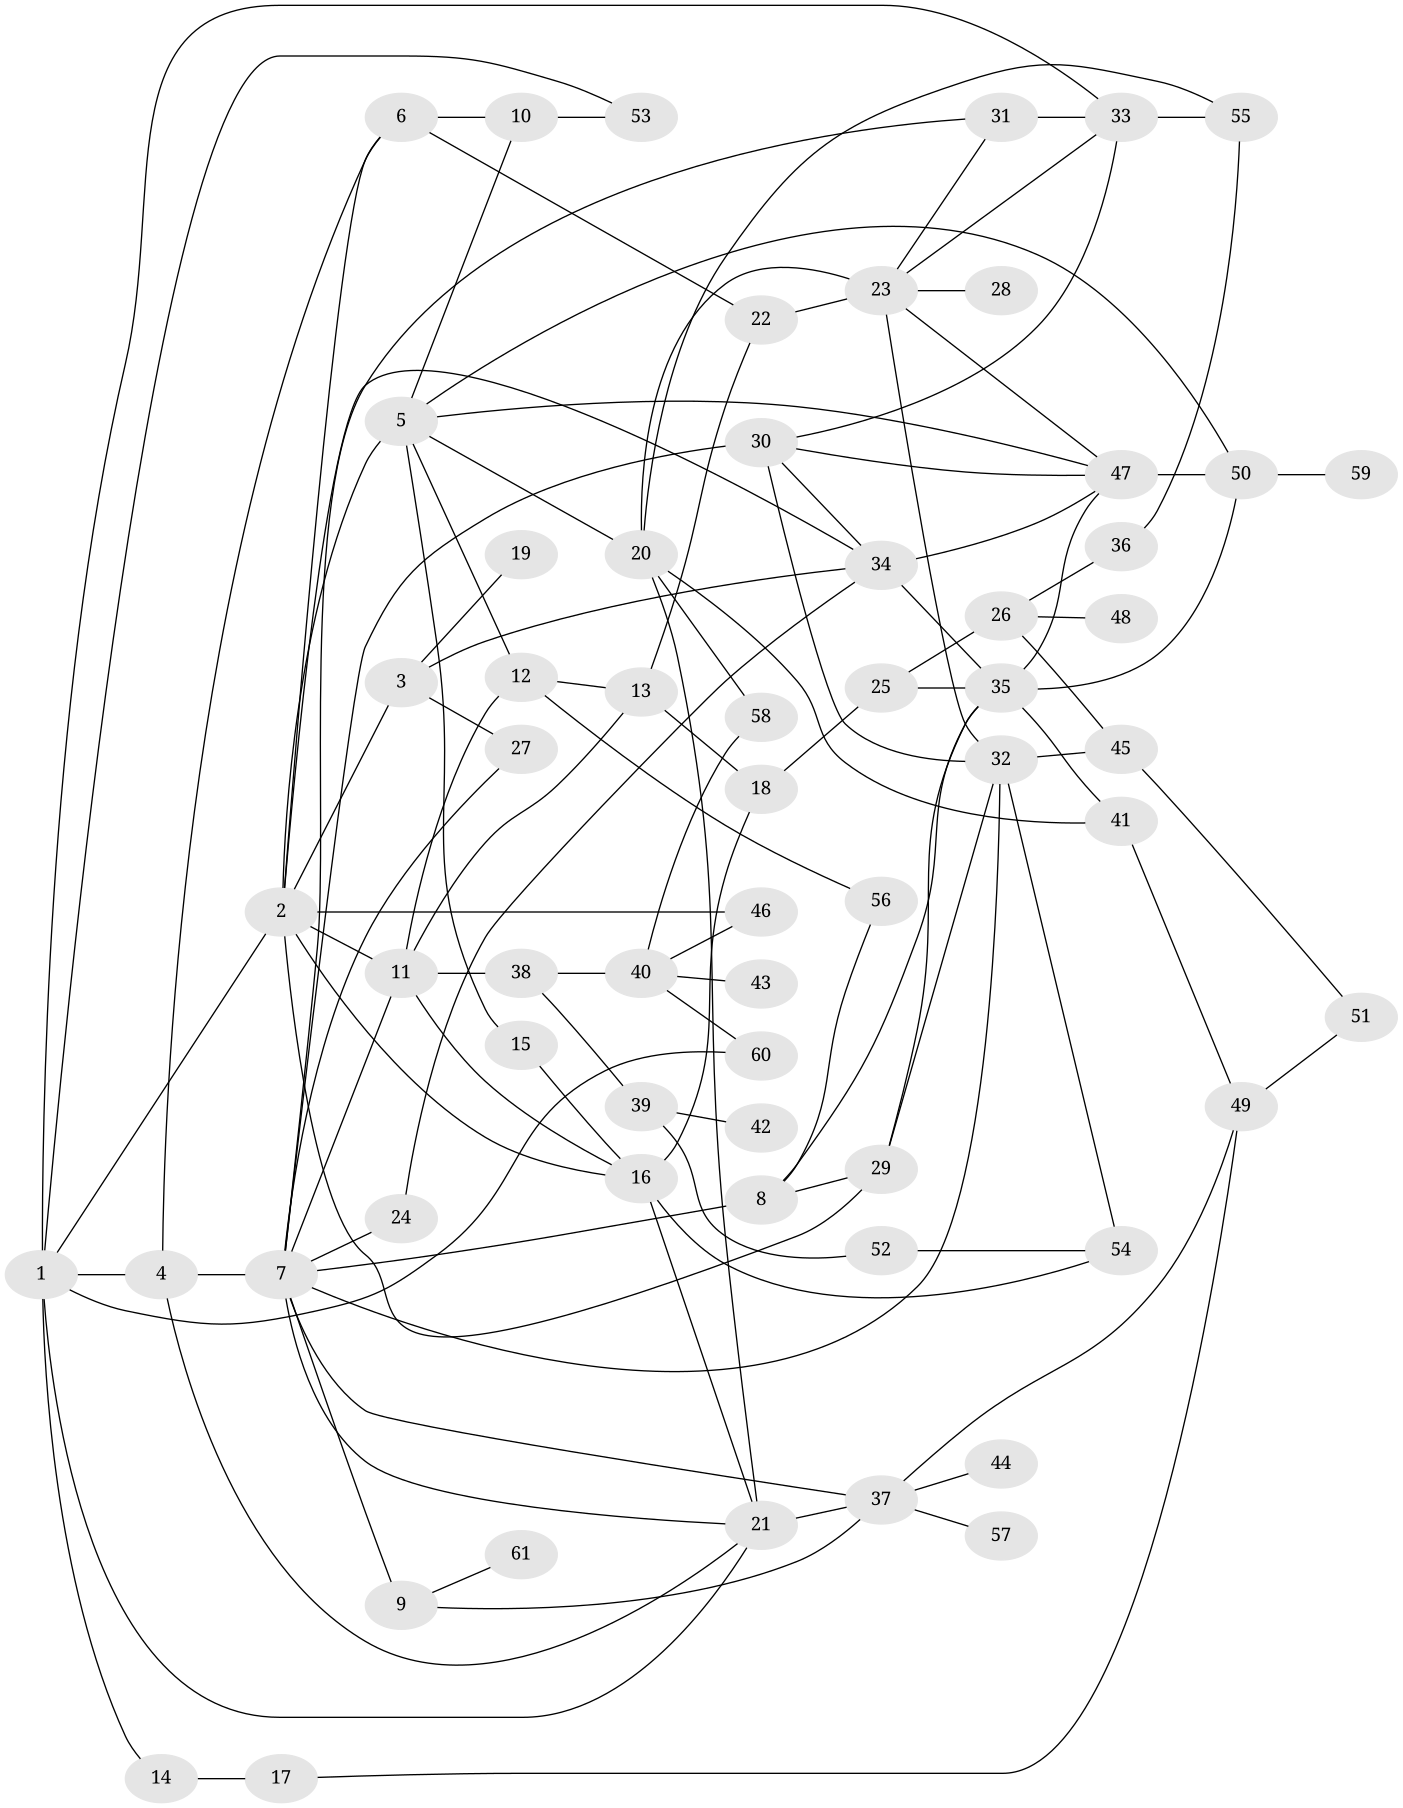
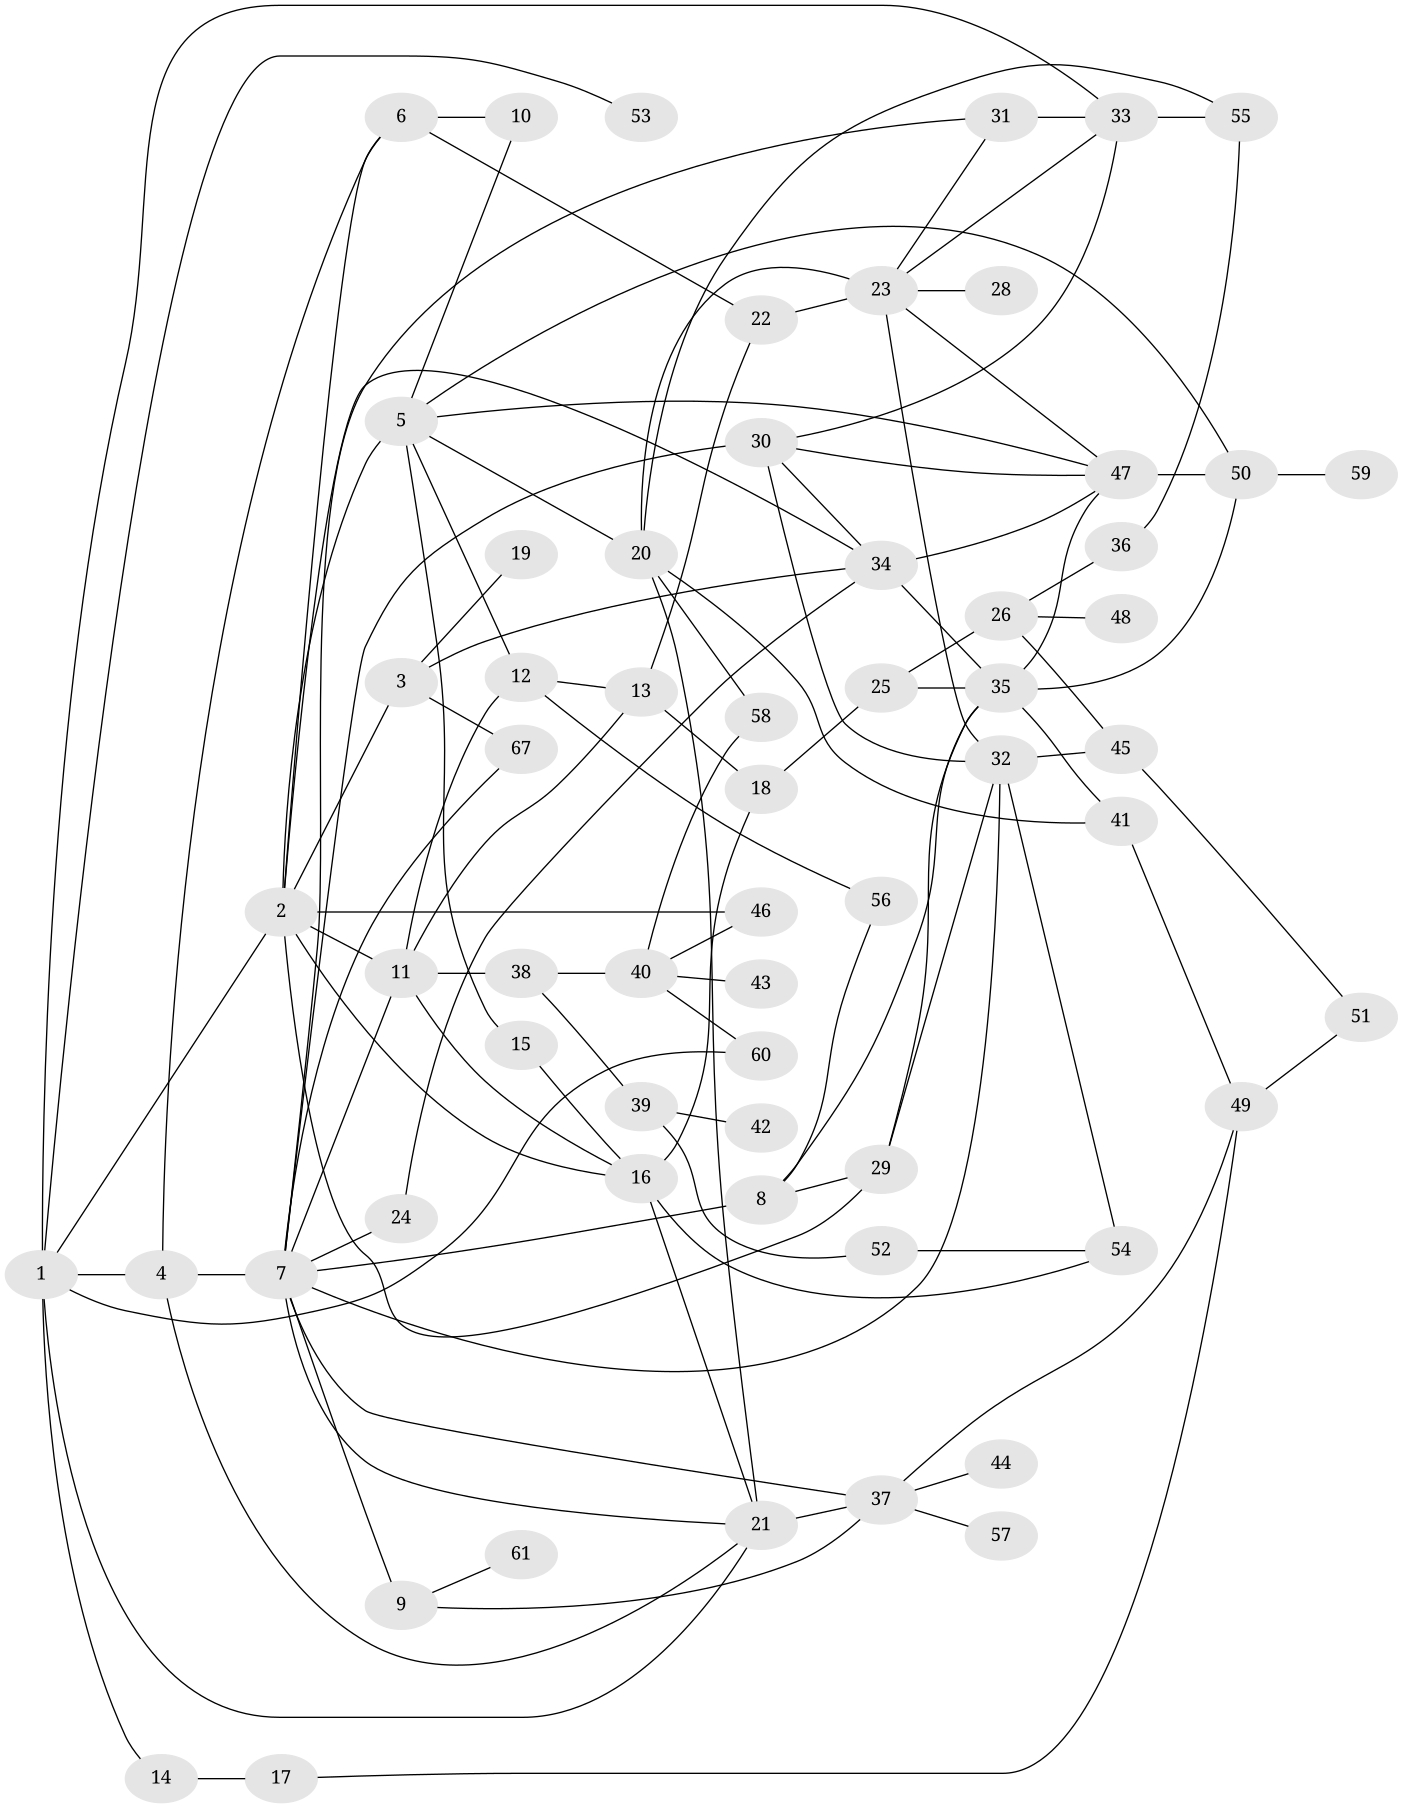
edge "10" -- "53": removed
node "27": label "27" -> "67"
